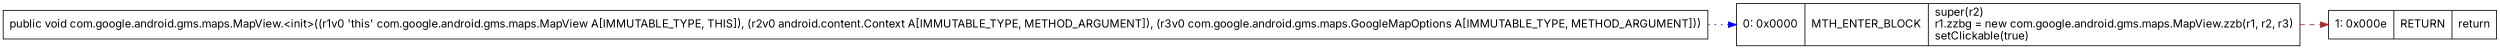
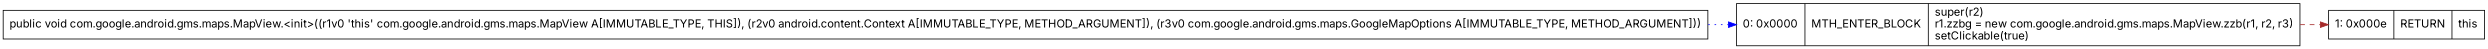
node "1: 0x000e": text "return" -> "this"
